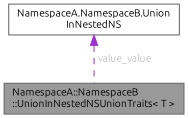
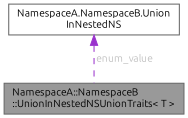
edge "NamespaceA::NamespaceB ::UnionInNestedNSUnionTraits< T >" -> "NamespaceA.NamespaceB.Union InNestedNS": label " value_value" -> " enum_value"
